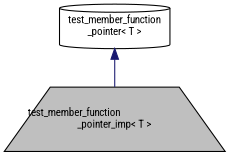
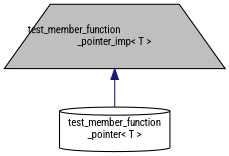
edge "test_member_function _pointer_imp< T >" -> "test_member_function _pointer< T >": reversed
